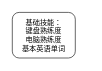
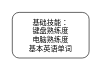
node "基础技能： 键盘熟练度 电脑熟练度 基本英语单词": size 63x46 -> 77x46
